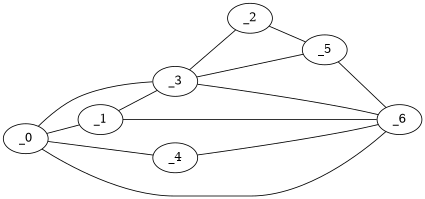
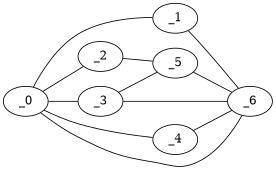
edge "_2" -- "_3": now "_2" -- "_0"
edge "_3" -- "_1": removed
